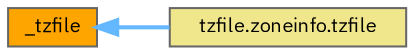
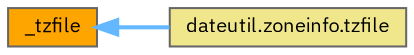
node "tzfile.zoneinfo.tzfile": label "tzfile.zoneinfo.tzfile" -> "dateutil.zoneinfo.tzfile"
